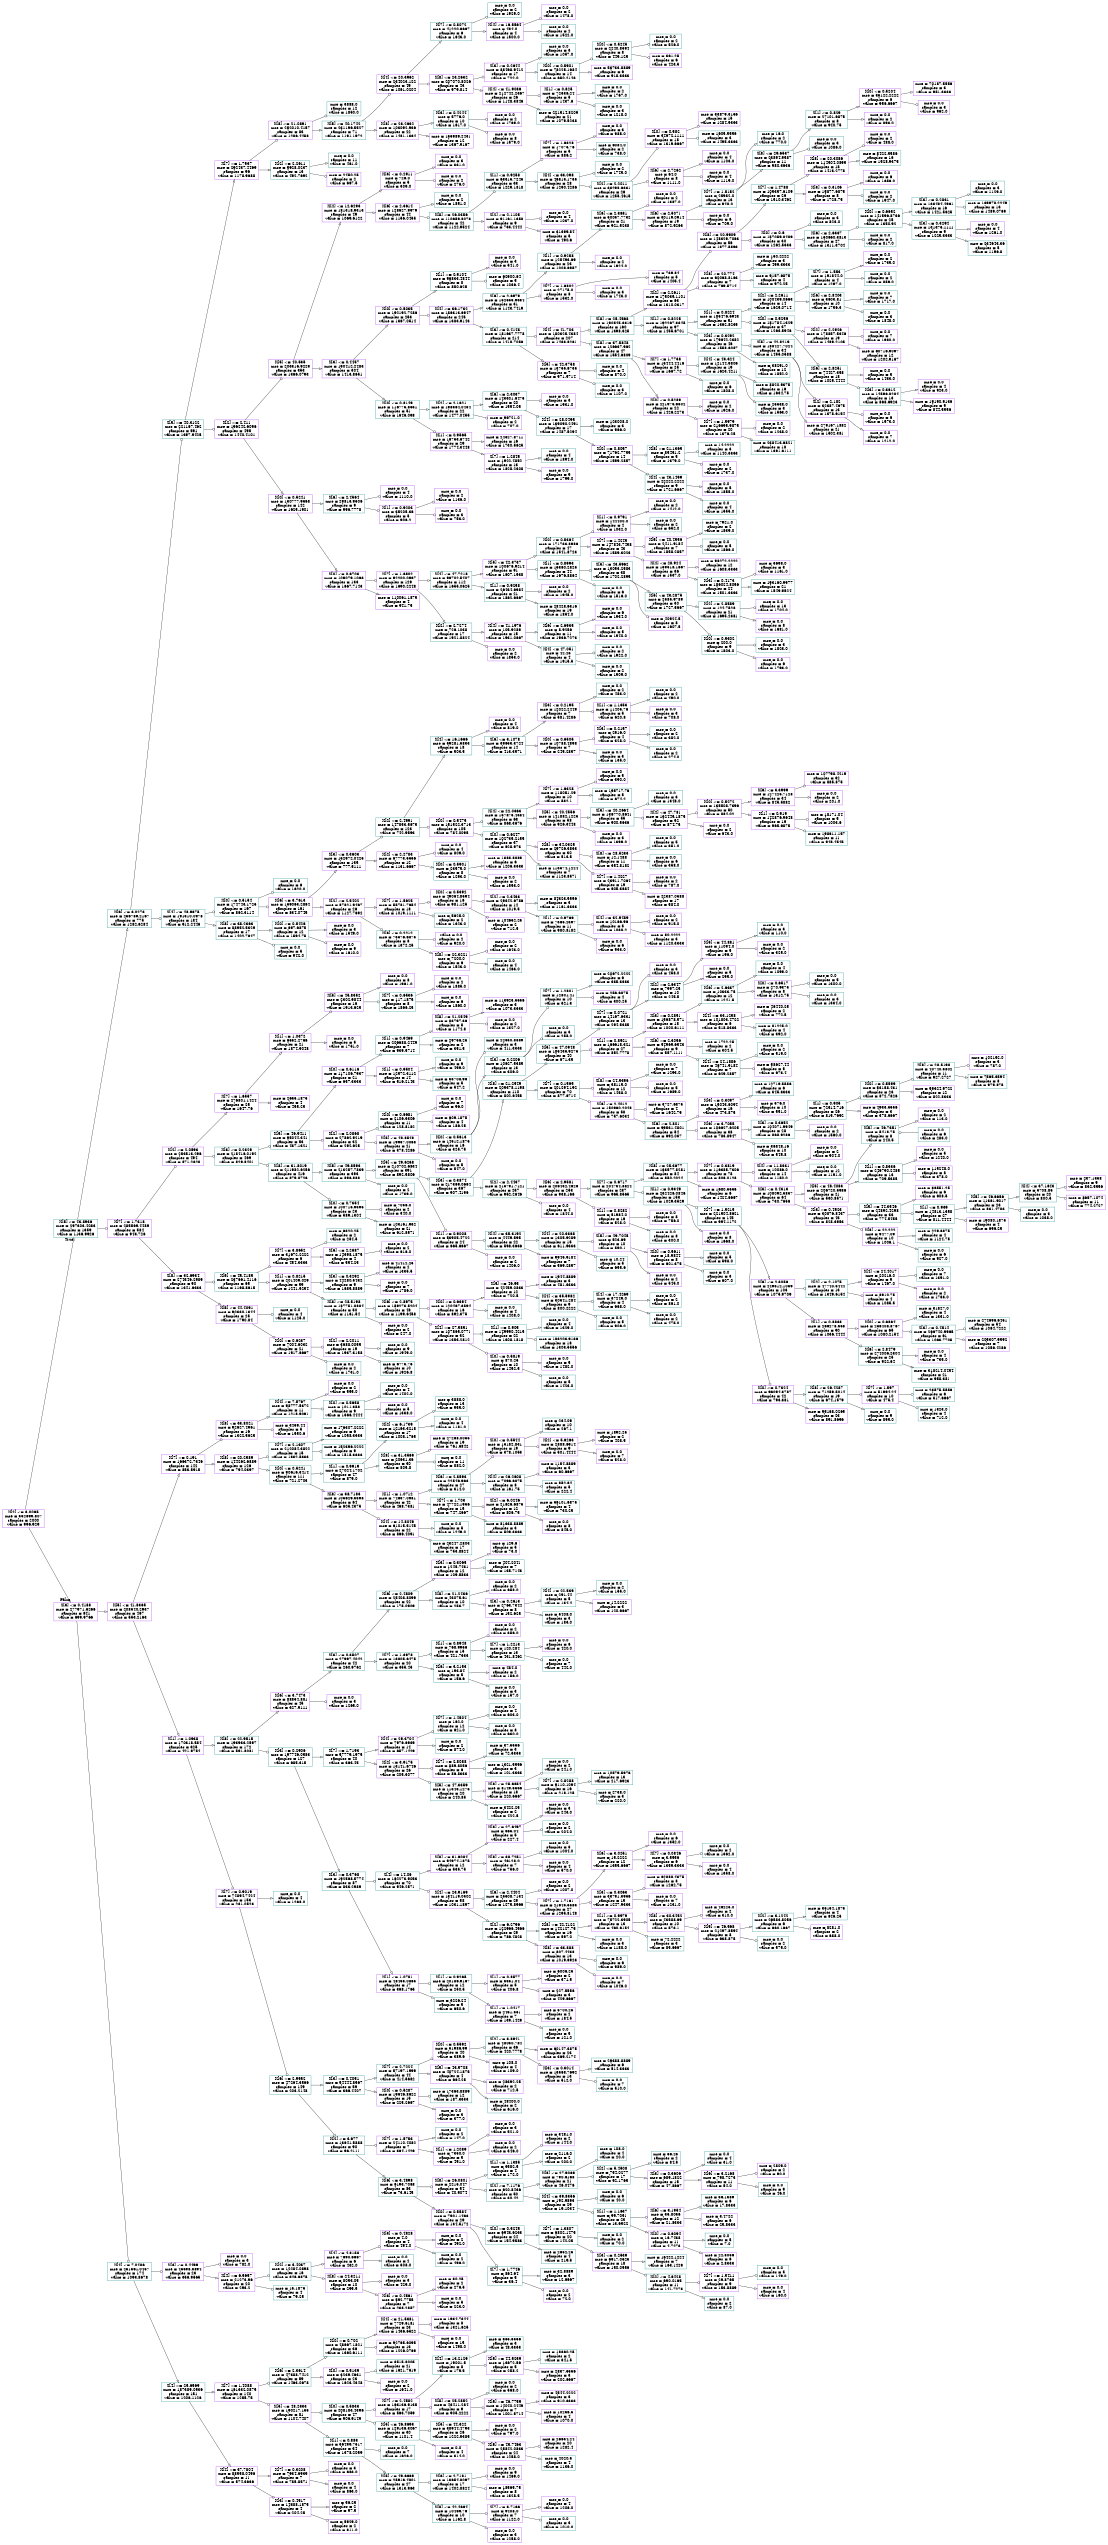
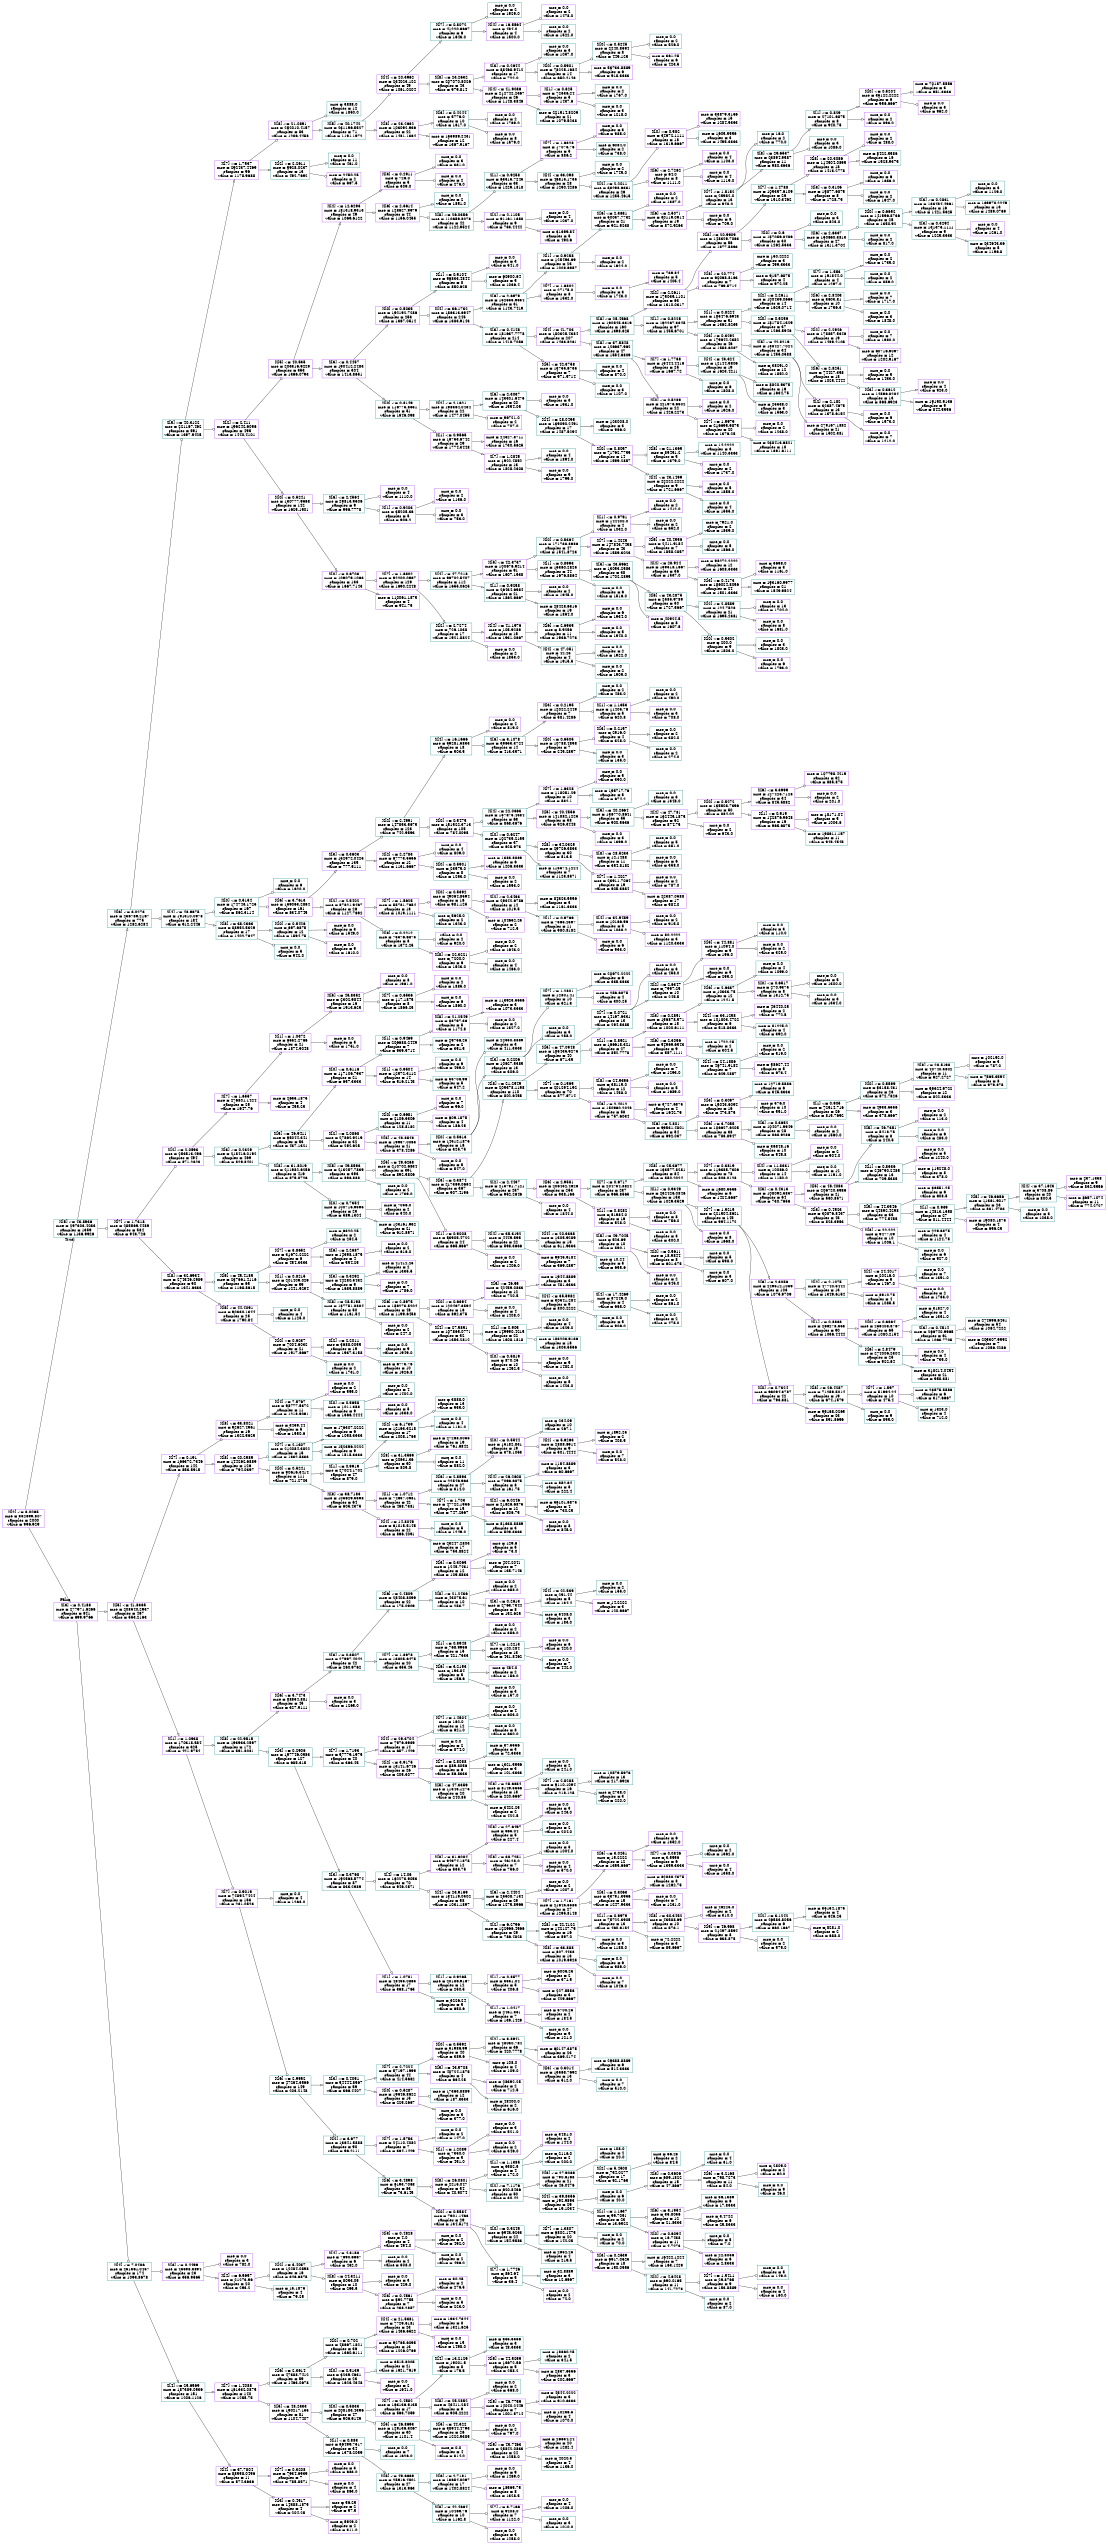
edge "X[7] <= 1.6802 mse = 27175.0 samples = 8 value = 1532.0" -> "mse = 739.84 samples = 5 value = 1405.4": now "mse = 0.0 samples = 3 value = 1743.0" -> "mse = 739.84 samples = 5 value = 1405.4"
edge "mse = 0.0 samples = 6 value = 283.0" -> "X[5] <= 46.7351 mse = 5418.75 samples = 8 value = 240.5": reversed
edge "X[2] <= 5.4508 mse = 754.0277 samples = 17 value = 52.1765" -> "X[3] <= 0.3606 mse = 689.1822 samples = 15 value = 47.8667": now "mse = 0.0 samples = 6 value = 40.0" -> "X[3] <= 0.3606 mse = 689.1822 samples = 15 value = 47.8667"
